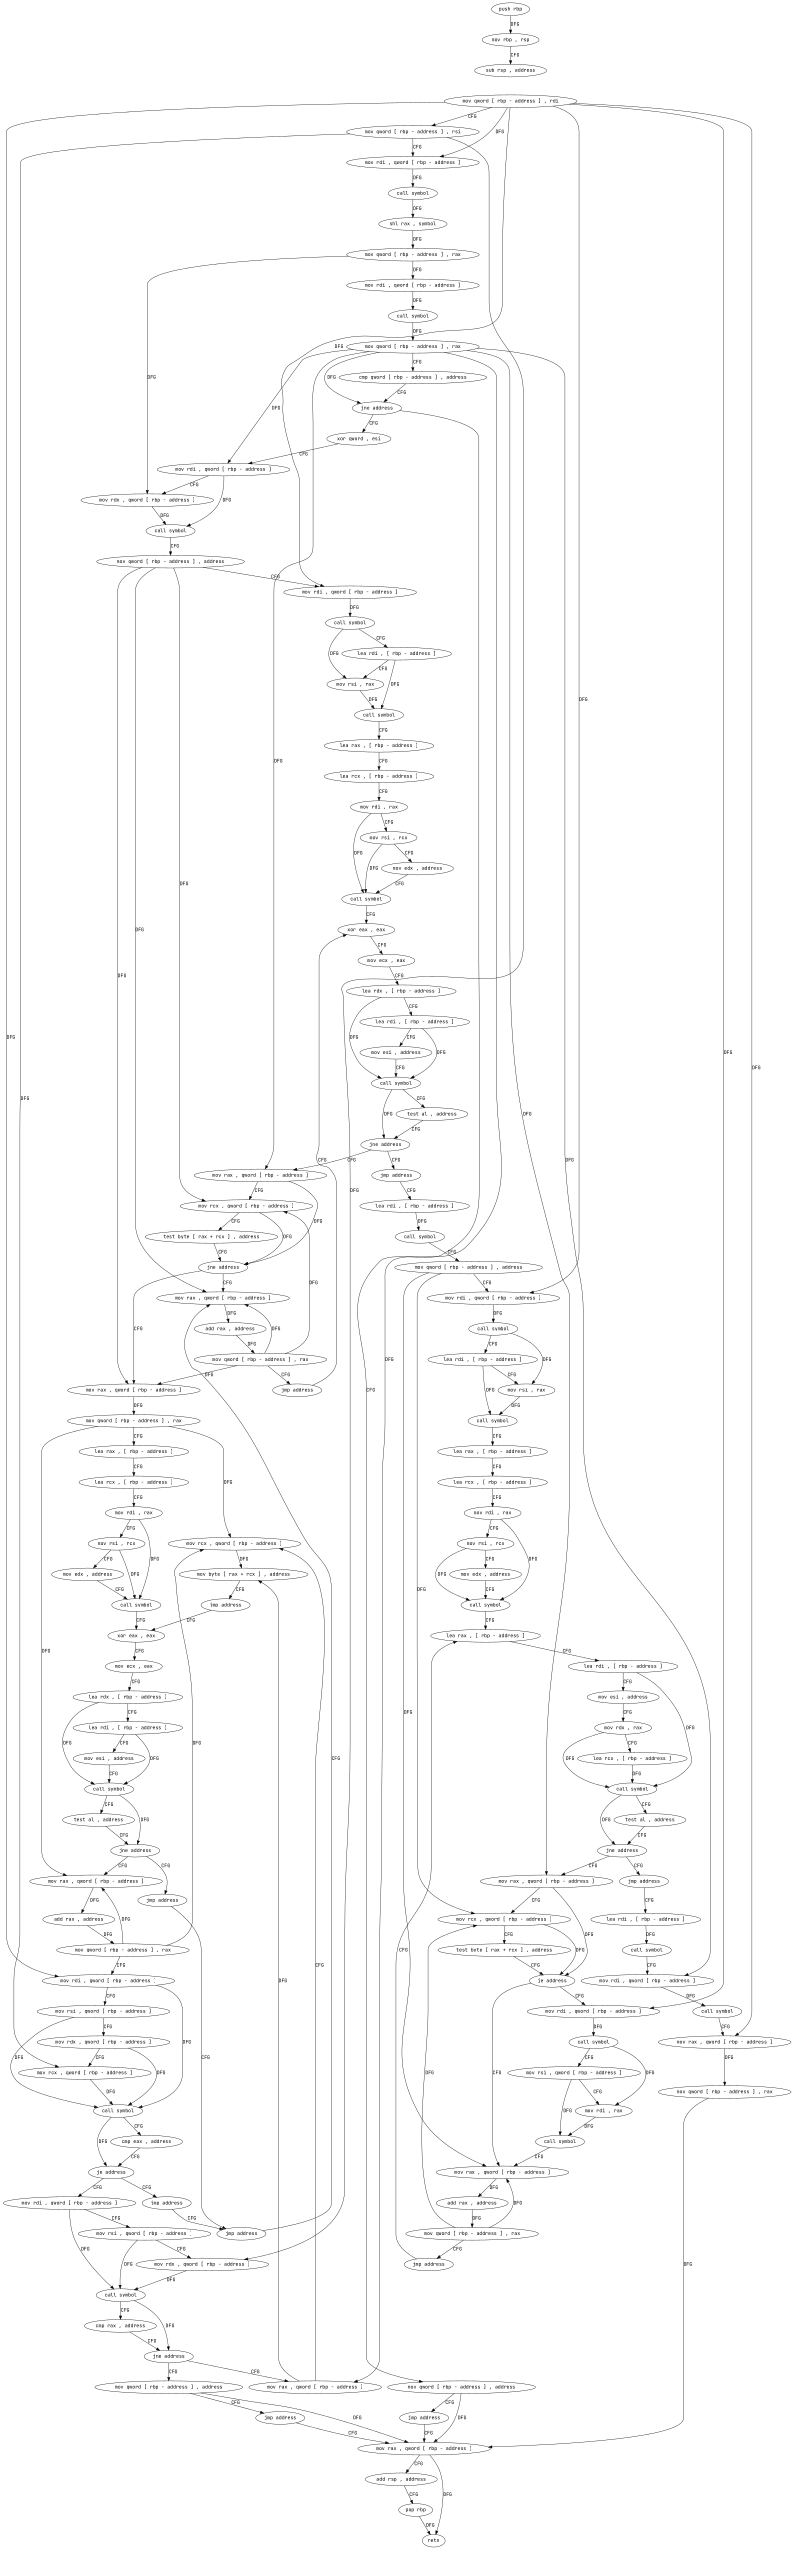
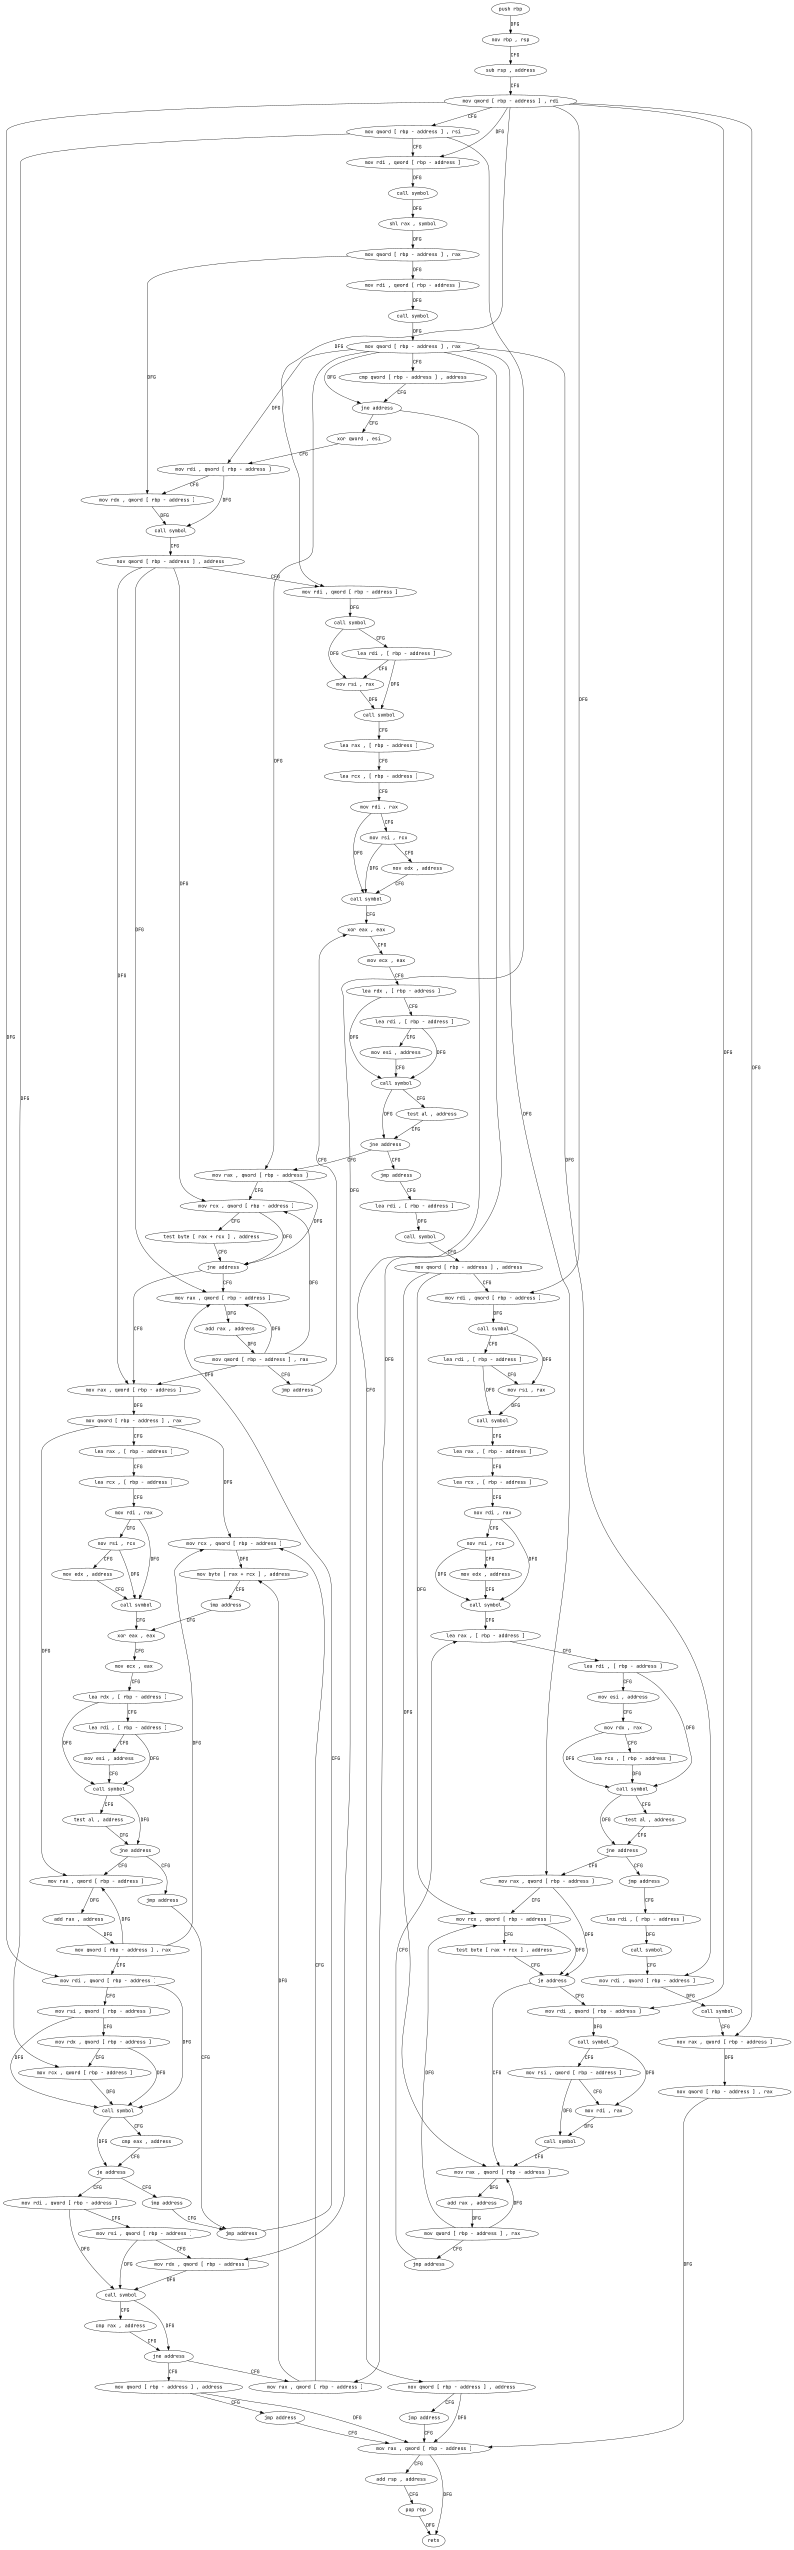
edge "sub rsp , address" -> "mov qword [ rbp - address ] , rdi": added, label "CFG"
